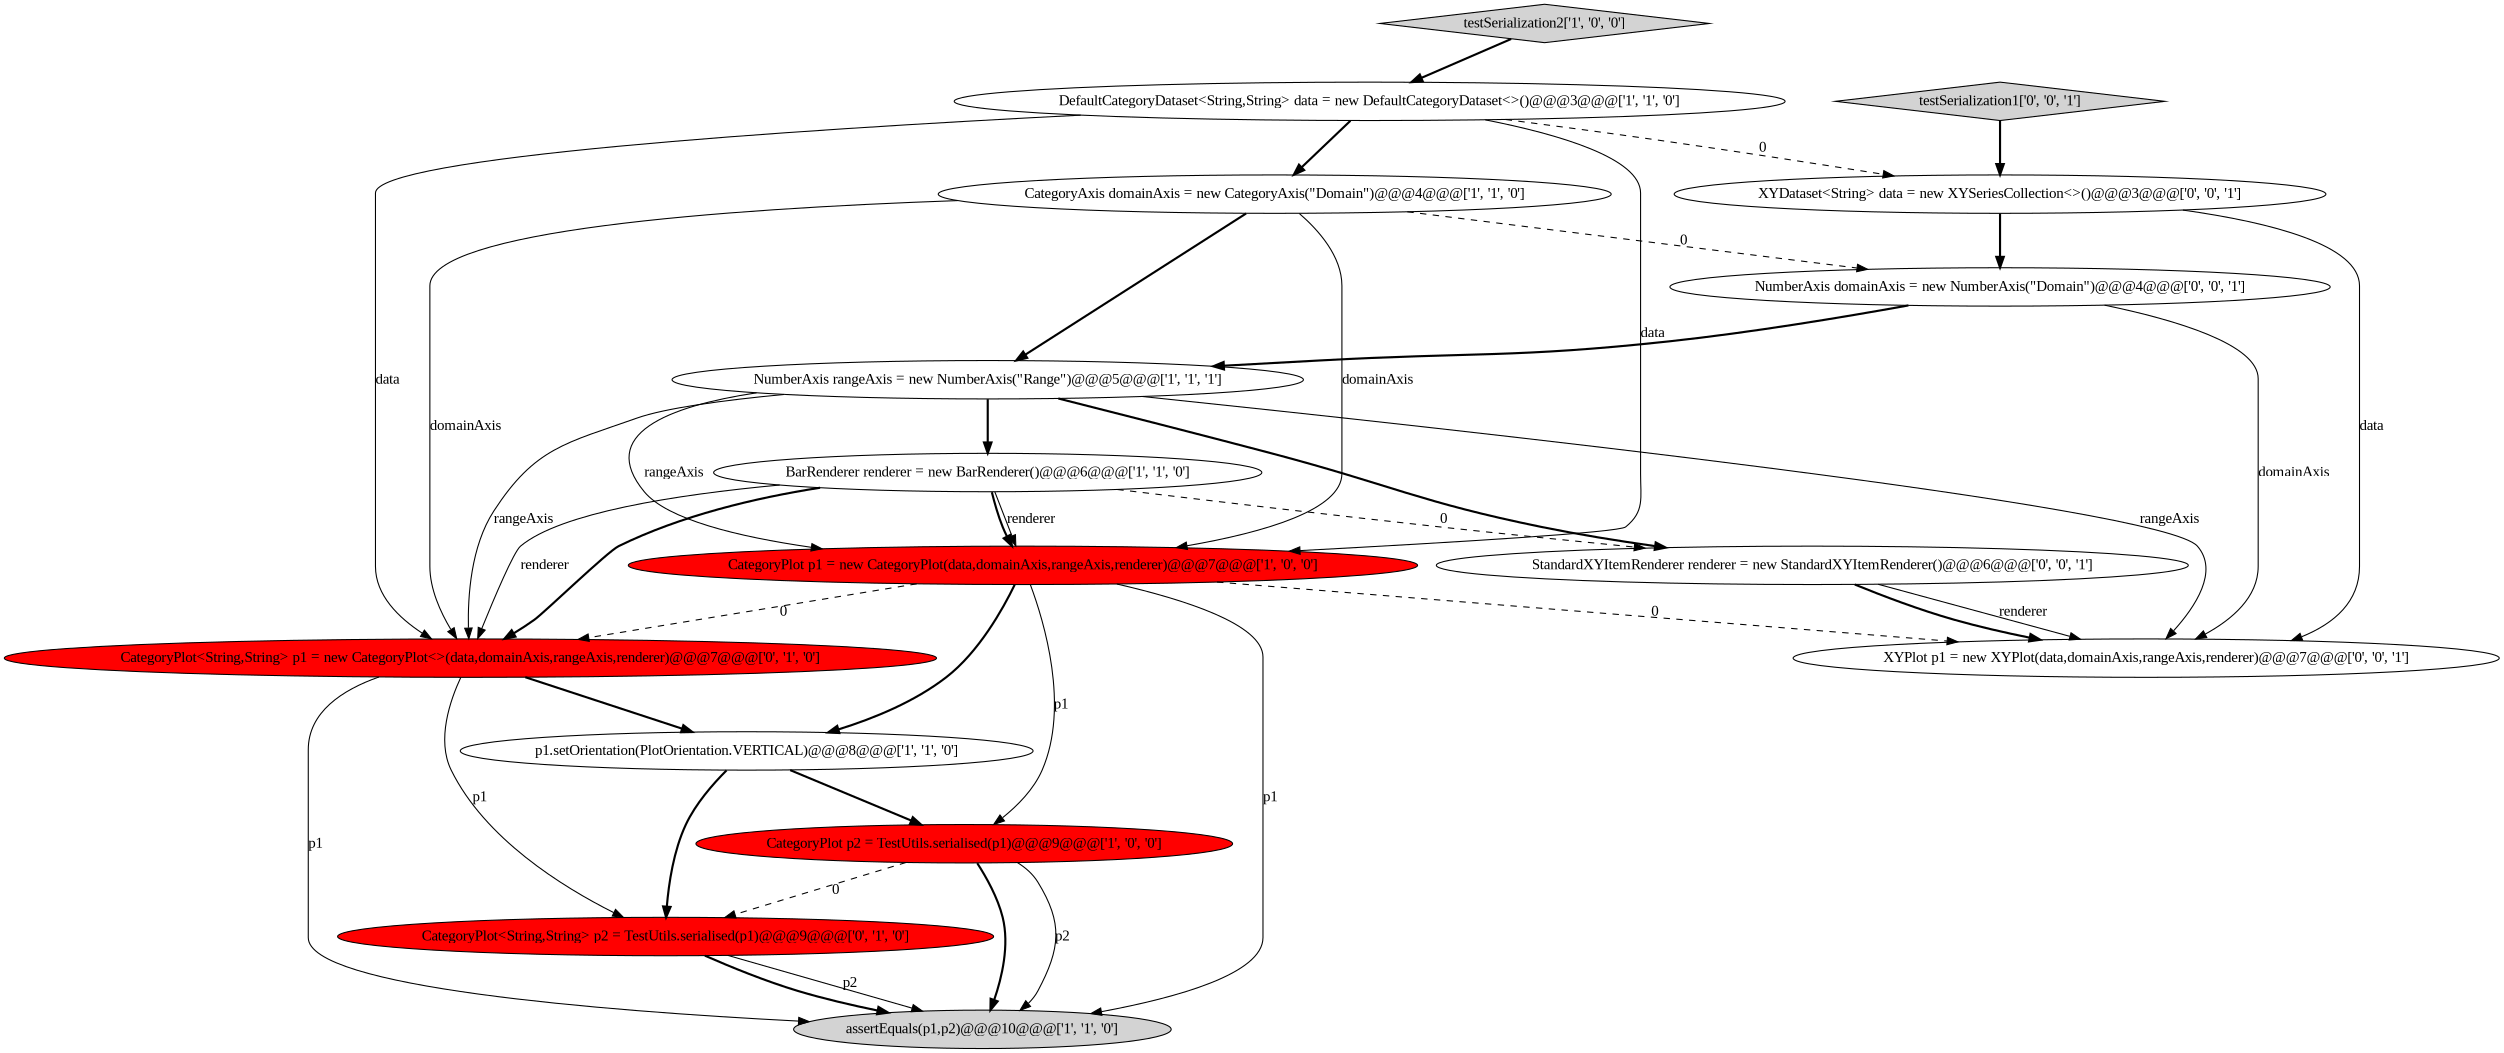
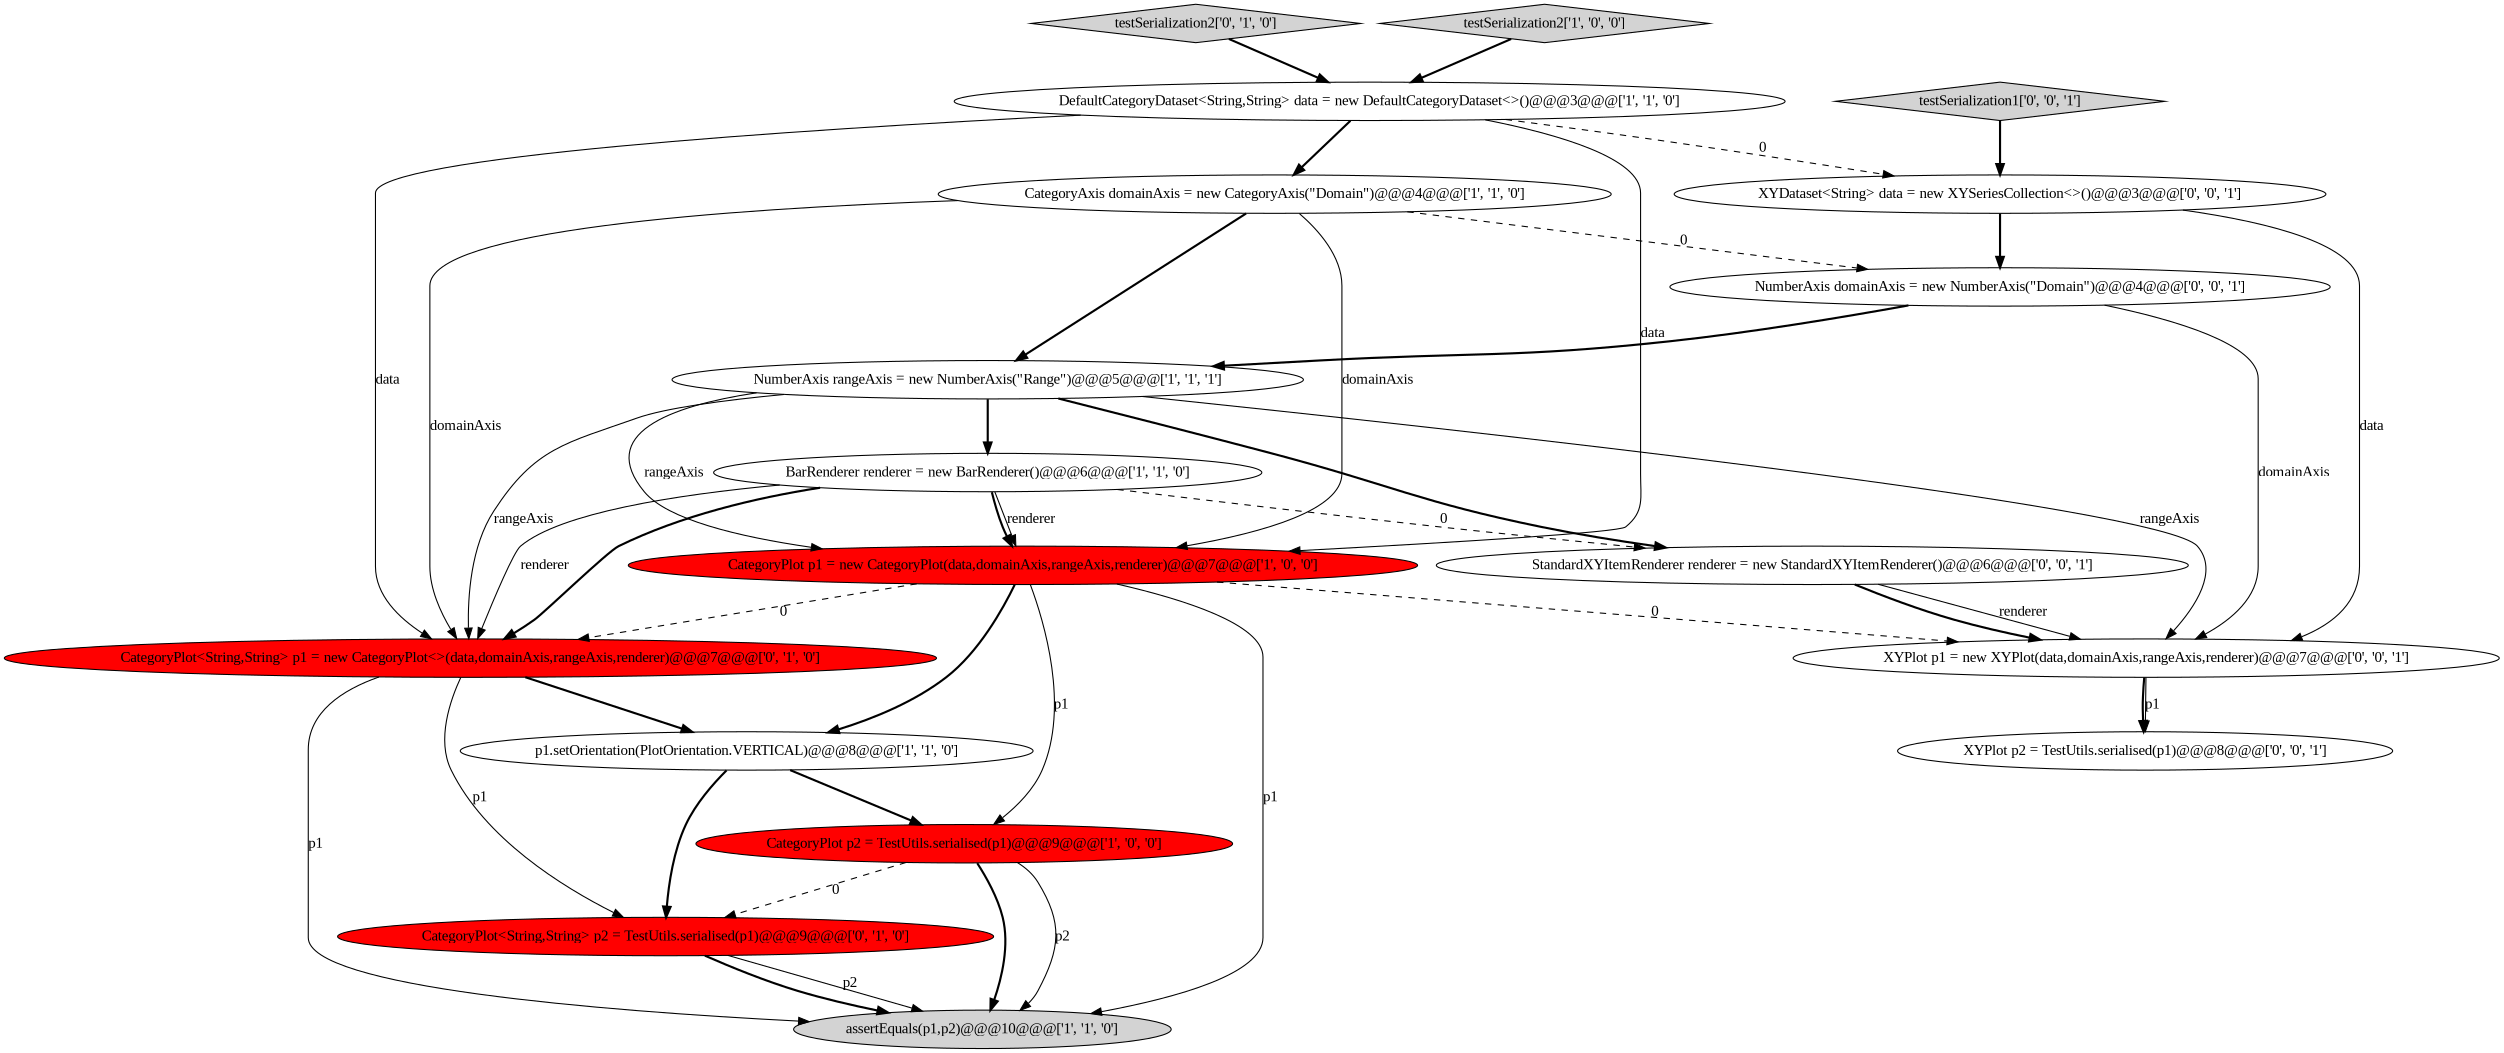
node "testSerialization2['0', '1', '0']": added
node "XYPlot p2 = TestUtils.serialised(p1)@@@8@@@['0', '0', '1']": added
